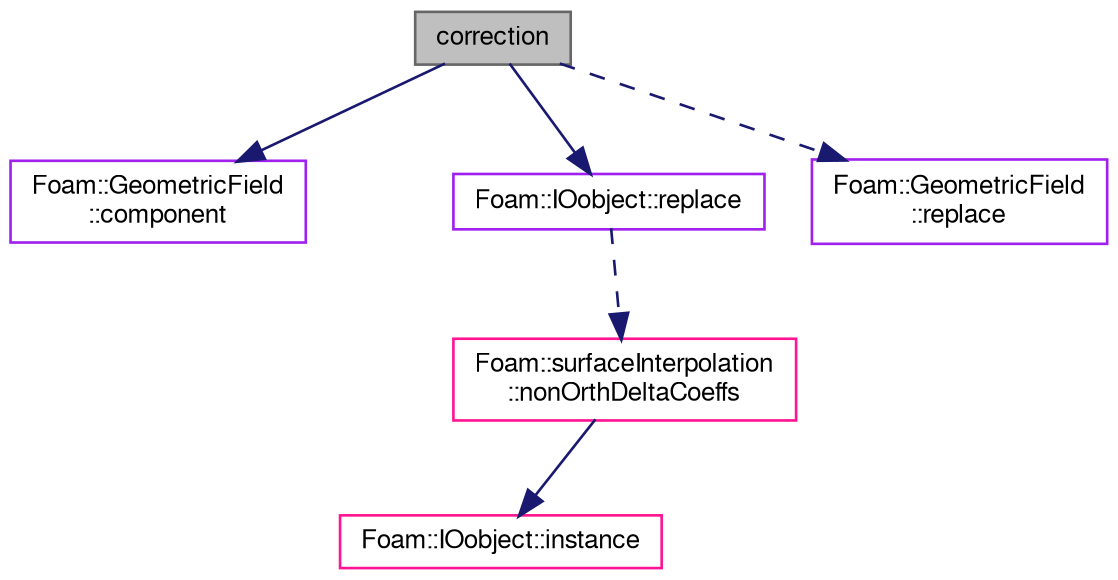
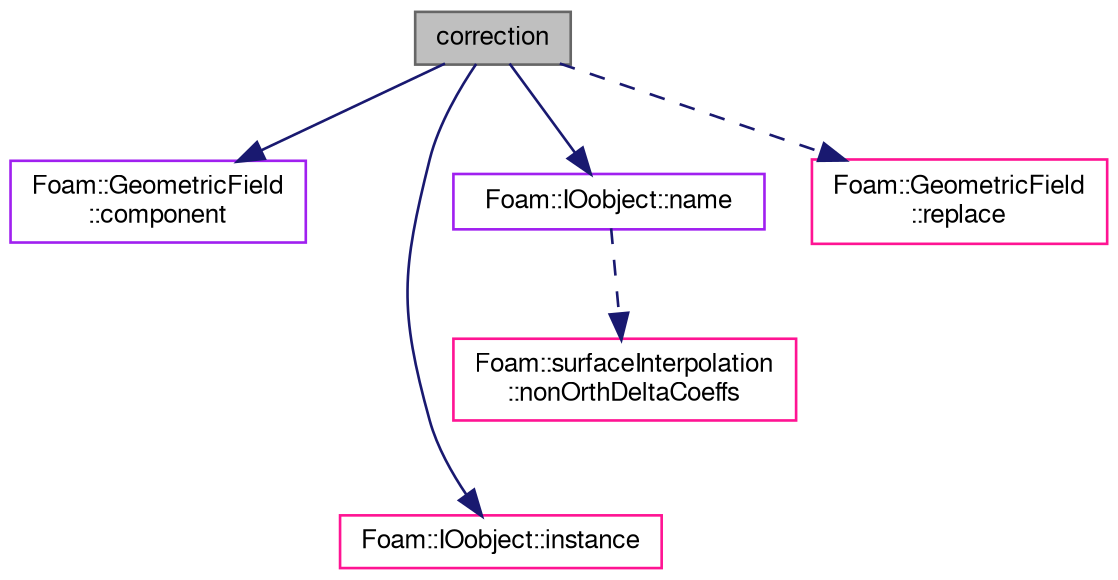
node "Foam::IOobject::replace": label "Foam::IOobject::replace" -> "Foam::IOobject::name"
node "Foam::GeometricField ::replace": color purple -> deeppink
edge "Foam::surfaceInterpolation ::nonOrthDeltaCoeffs" -> "Foam::IOobject::instance": now "correction" -> "Foam::IOobject::instance"
